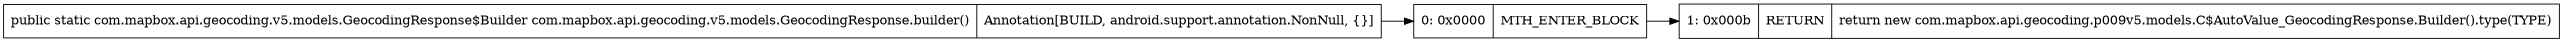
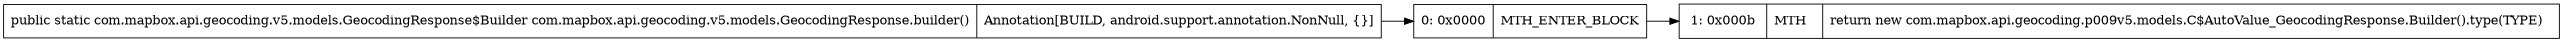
node "1: 0x000b": text "RETURN" -> "MTH"
